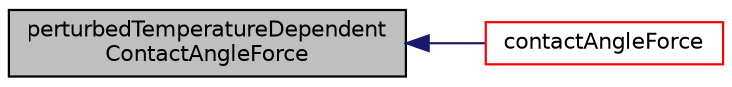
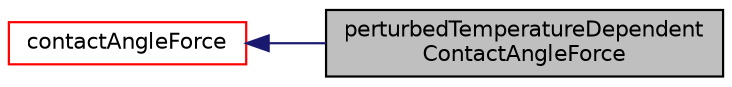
edge "contactAngleForce" -> "perturbedTemperatureDependent ContactAngleForce": reversed
